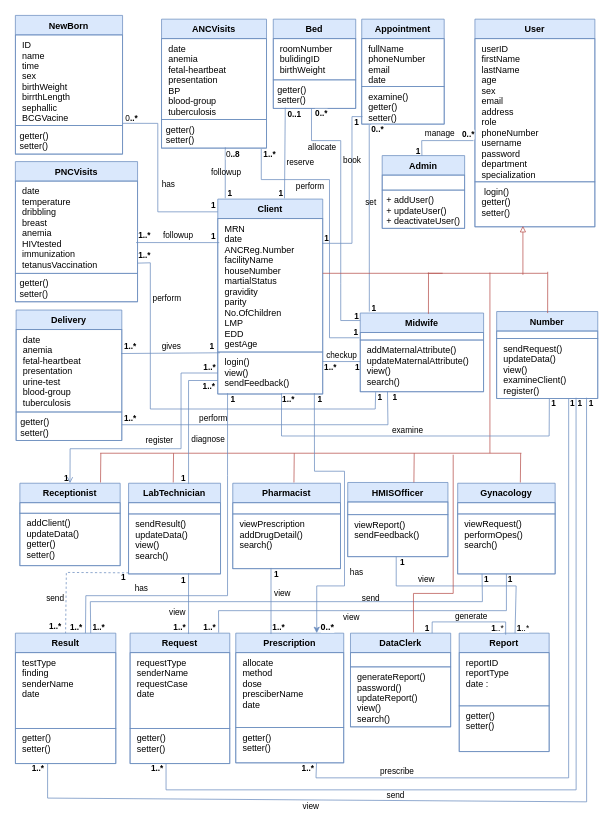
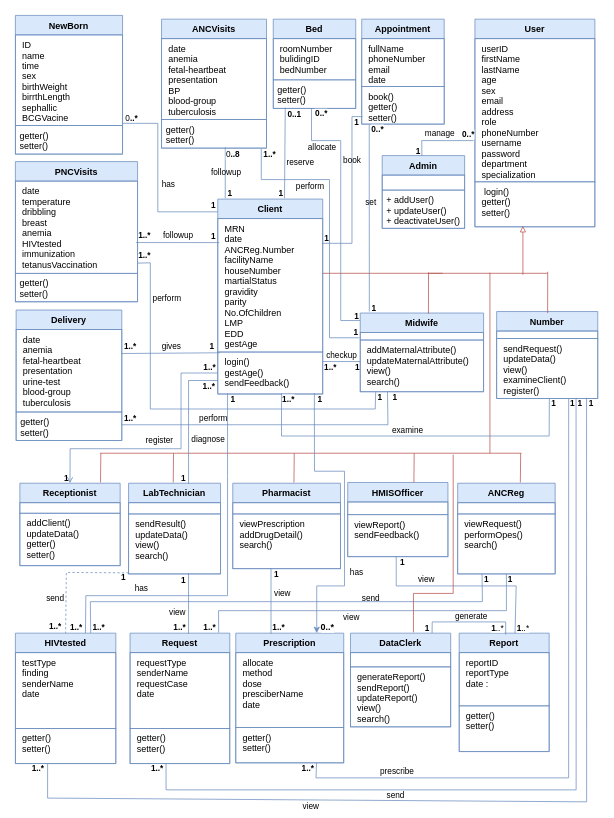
node "roomNumber bulidingID birthWeight": label "roomNumber bulidingID birthWeight" -> "roomNumber bulidingID bedNumber"
node "examine() getter() setter()": label "examine() getter() setter()" -> "book() getter() setter()"
node "login() view() sendFeedback()": label "login() view() sendFeedback()" -> "login() gestAge() sendFeedback()"
node "Gynacology": label "Gynacology" -> "ANCReg"
node "Result": label "Result" -> "HIVtested"
node "generateReport() password() updateReport() view() search()": label "generateReport() password() updateReport() view() search()" -> "generateReport() sendReport() updateReport() view() search()"
